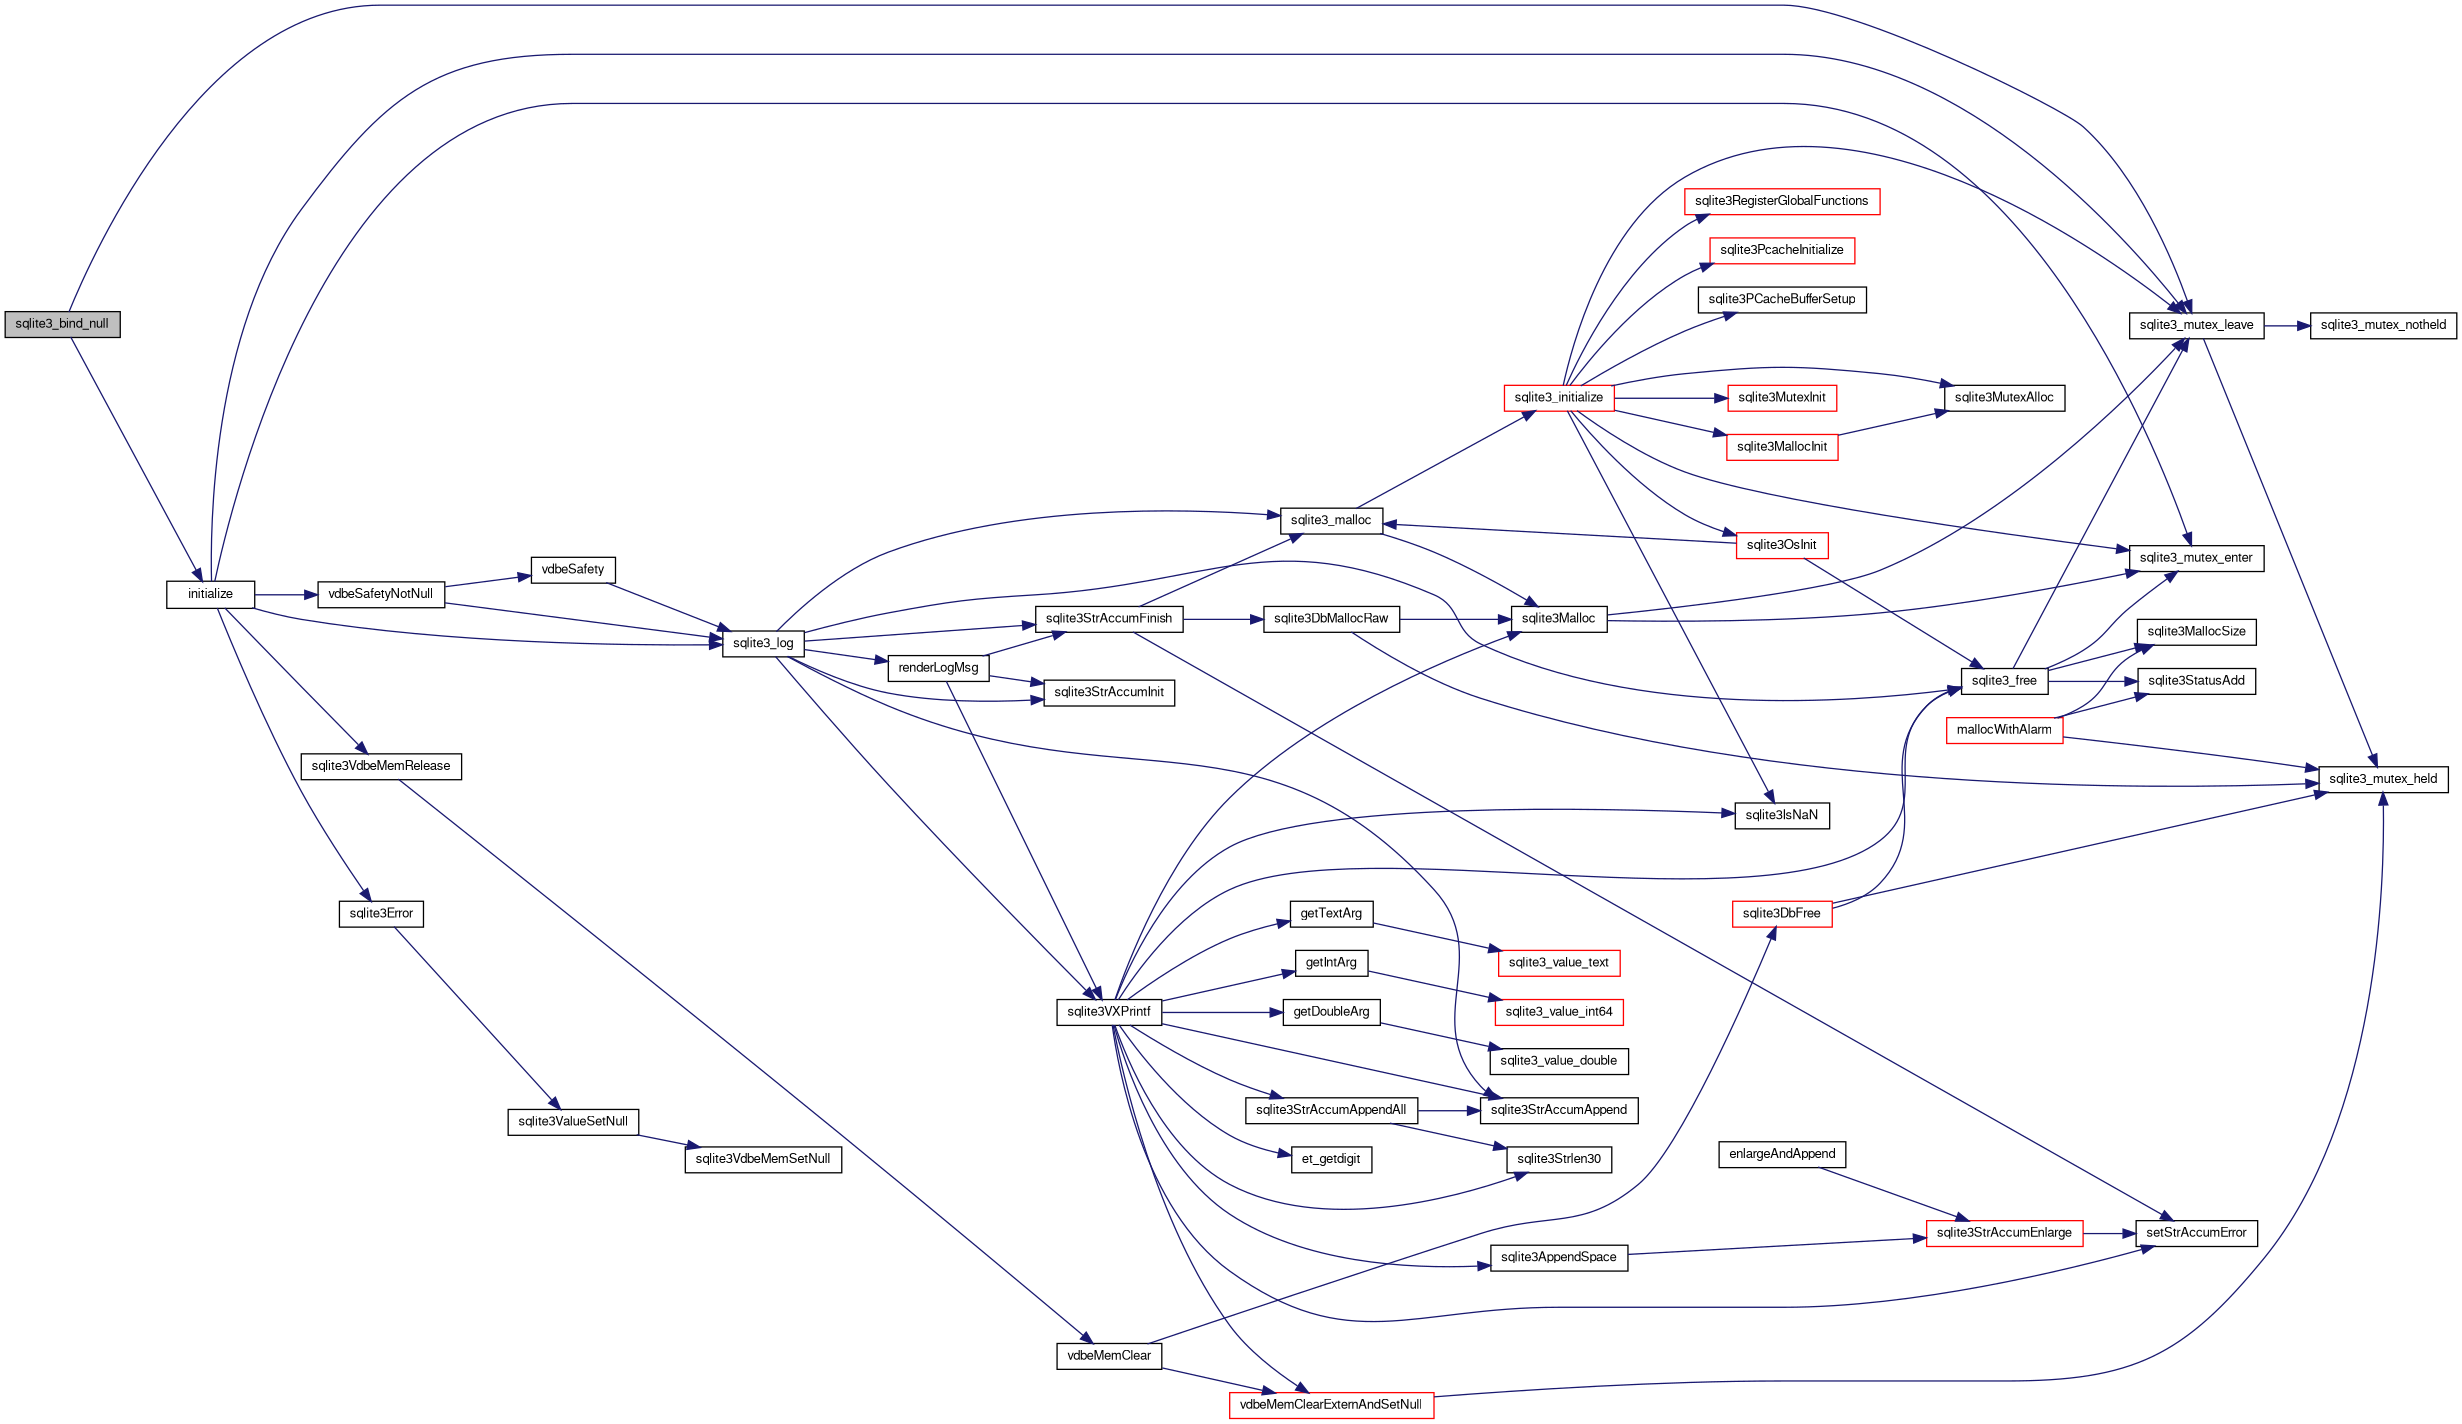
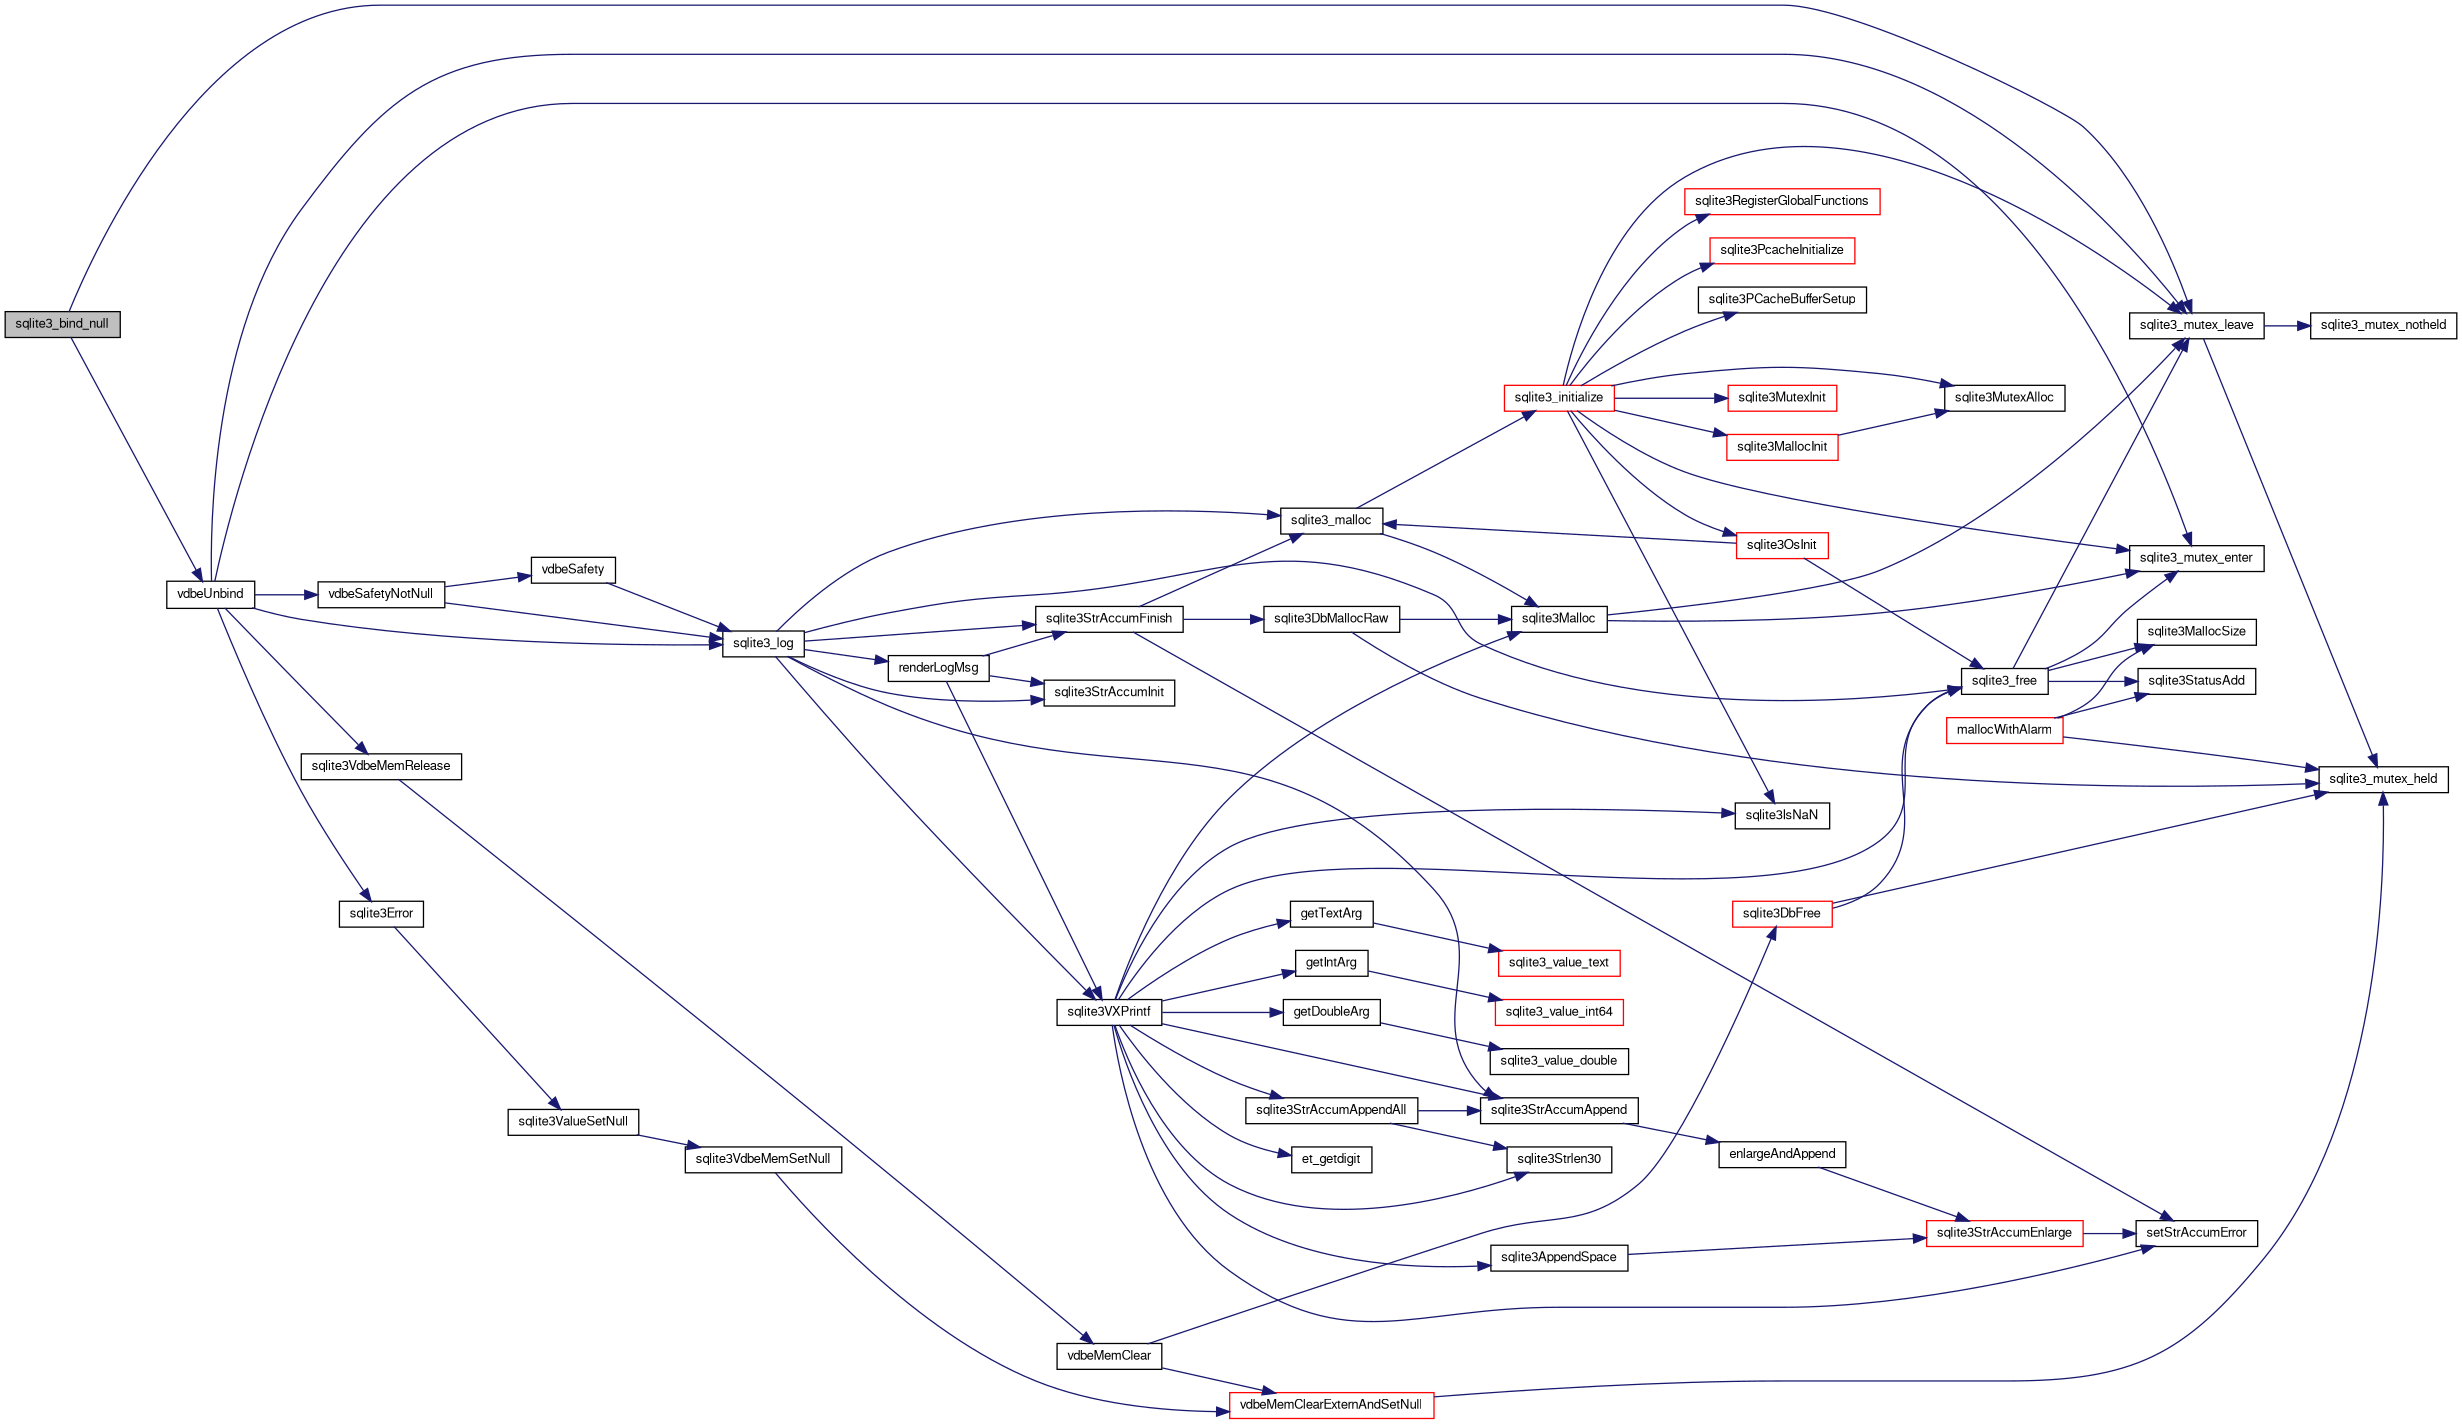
node "initialize": label "initialize" -> "vdbeUnbind"
edge "sqlite3StrAccumAppend" -> "enlargeAndAppend": added
edge "sqlite3VXPrintf" -> "vdbeMemClearExternAndSetNull": now "sqlite3VdbeMemSetNull" -> "vdbeMemClearExternAndSetNull"
